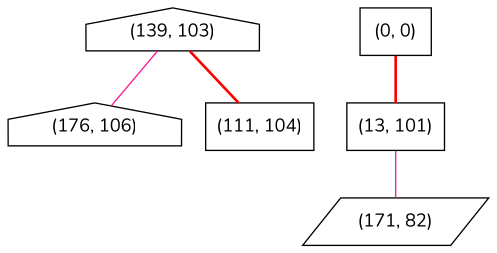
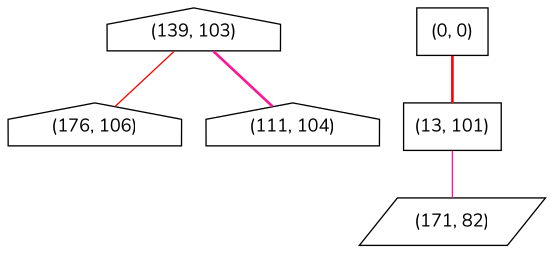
edge "(139, 103)" -- "(111, 104)": color red -> deeppink
edge "(139, 103)" -- "(176, 106)": color deeppink -> red
node "(111, 104)": shape box -> house
